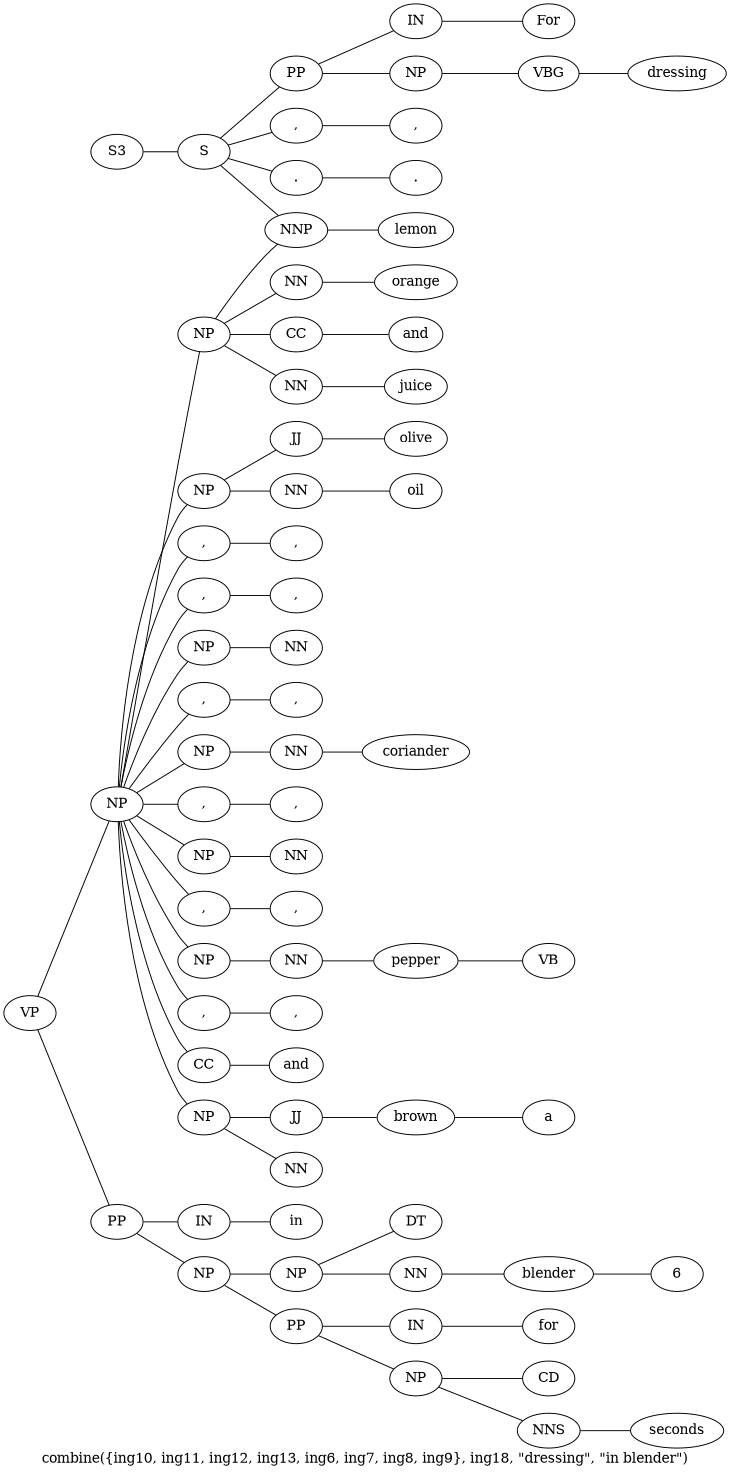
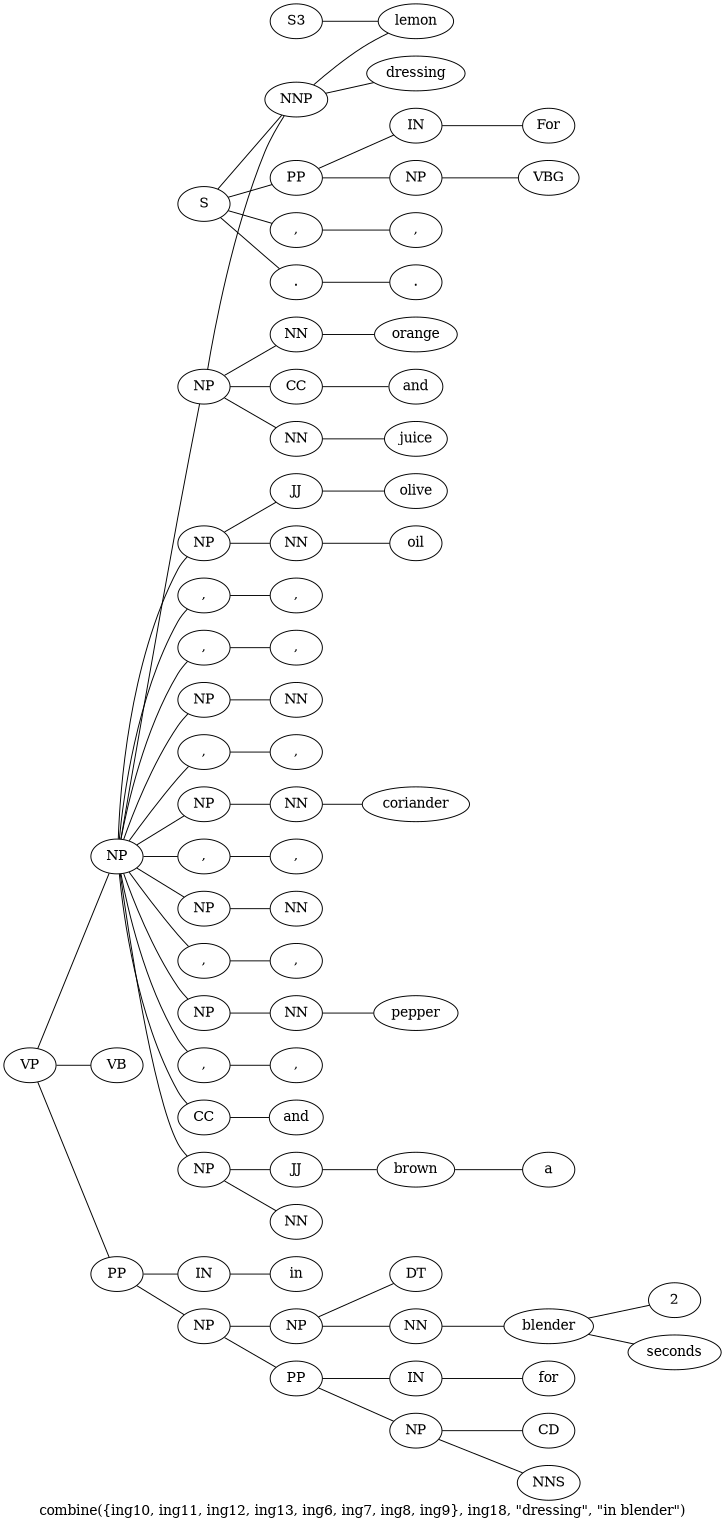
edge "VBG" -- "dressing": now "NNP" -- "dressing"
edge "S3" -- "S": now "S3" -- "lemon"
edge "pepper" -- "VB": now "VP" -- "VB"
node "6": label "6" -> "2"
edge "NNS" -- "seconds": now "blender" -- "seconds"
